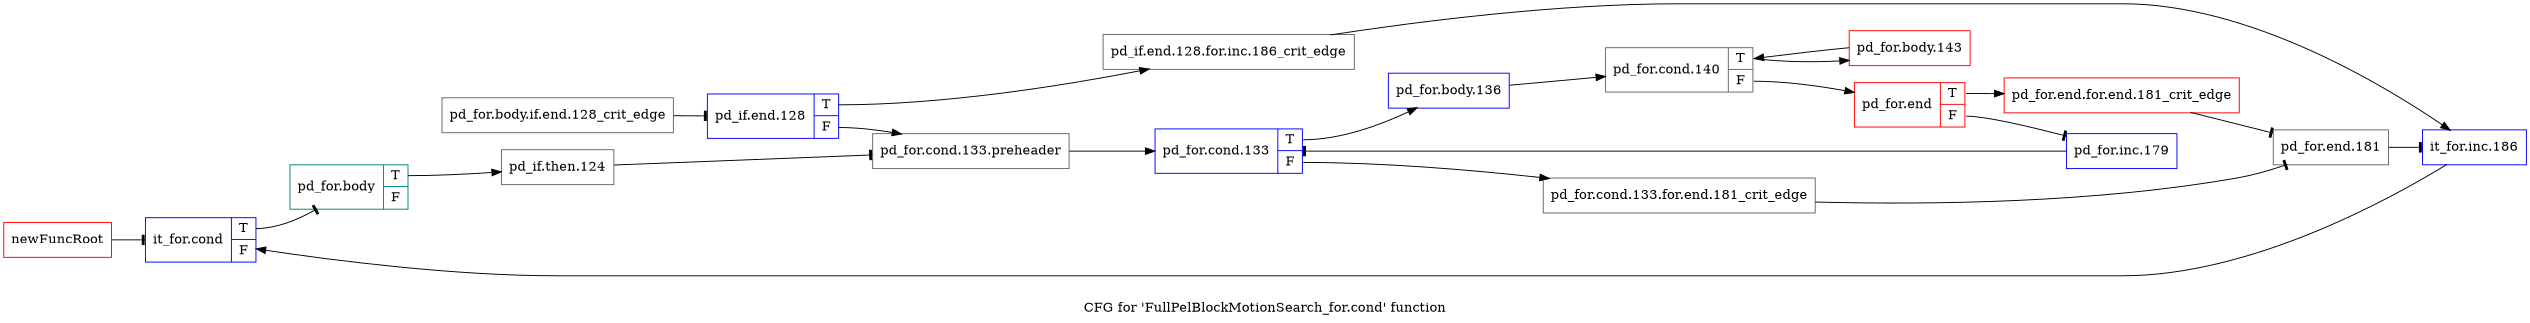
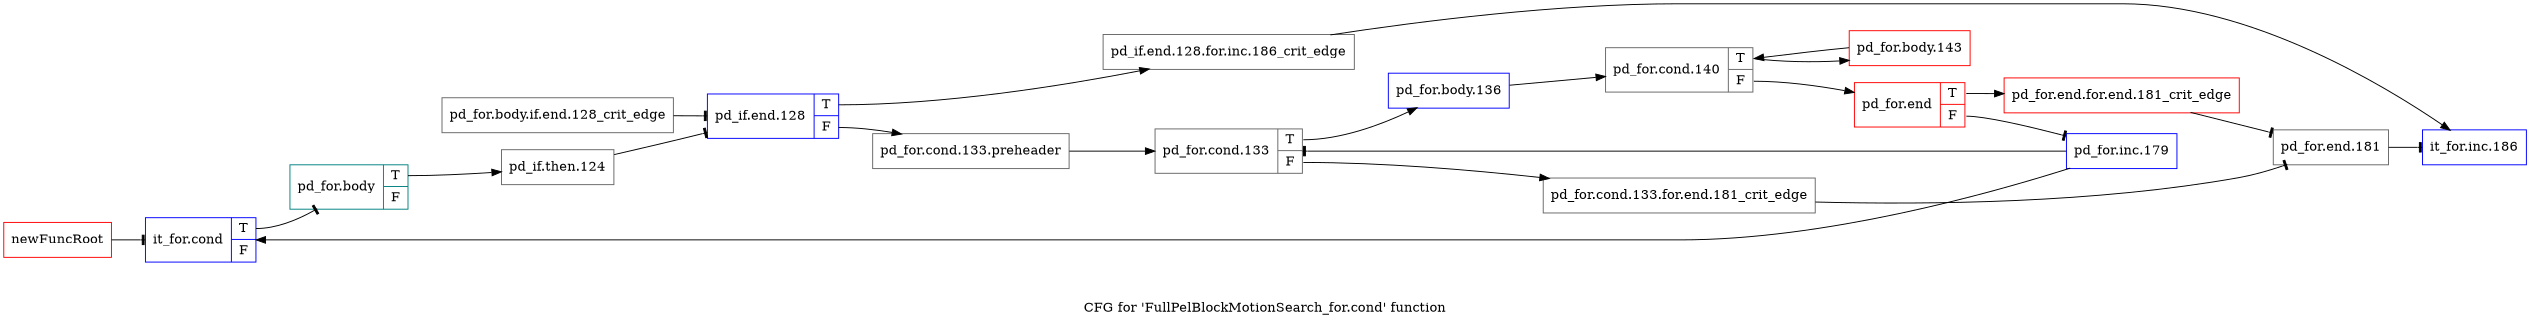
node "pd_for.cond.133": color blue -> gray40
edge "pd_if.then.124" -> "pd_for.cond.133.preheader": now "pd_if.then.124" -> "pd_if.end.128"
edge "it_for.inc.186" -> "it_for.cond": now "pd_for.inc.179" -> "it_for.cond"
